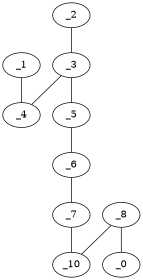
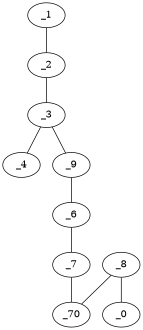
edge "_1" -- "_4": now "_1" -- "_2"
node "_5": label "_5" -> "_9"
node "_10": label "_10" -> "_70"
